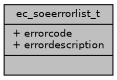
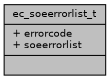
node "ec_soeerrorlist_t": text "+ errordescription" -> "+ soeerrorlist"
